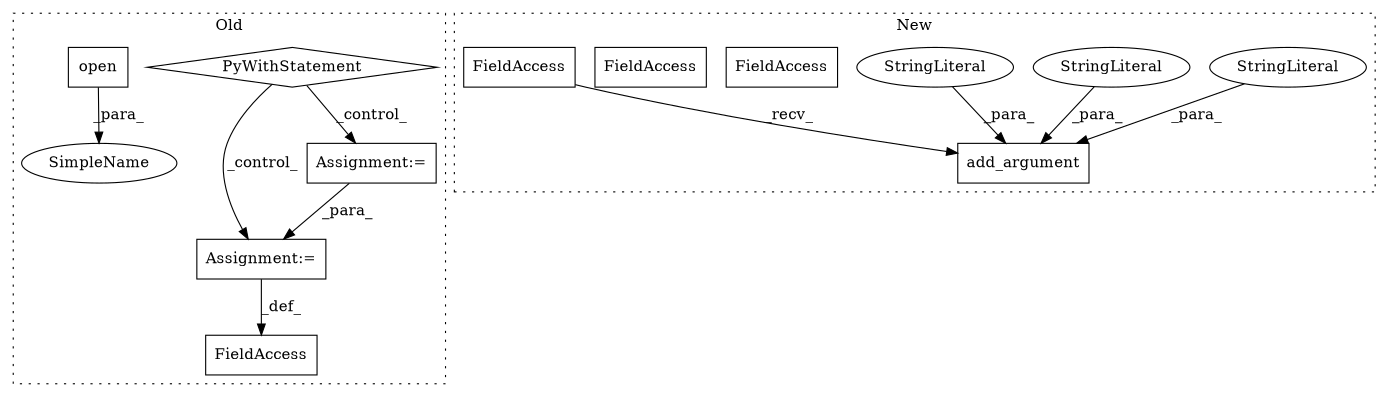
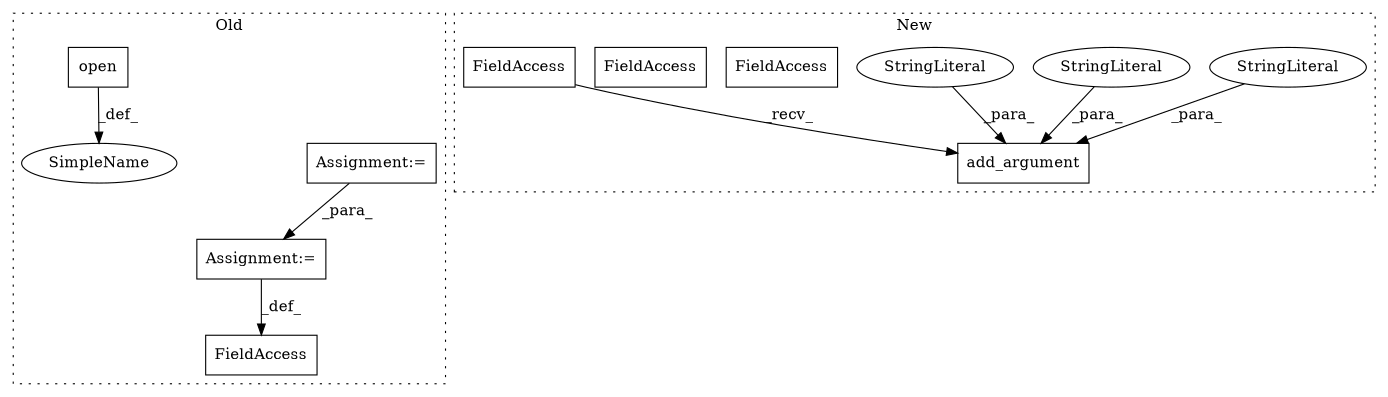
node "PyWithStatement": removed
edge "open" -> "SimpleName": label "_para_" -> "_def_"
